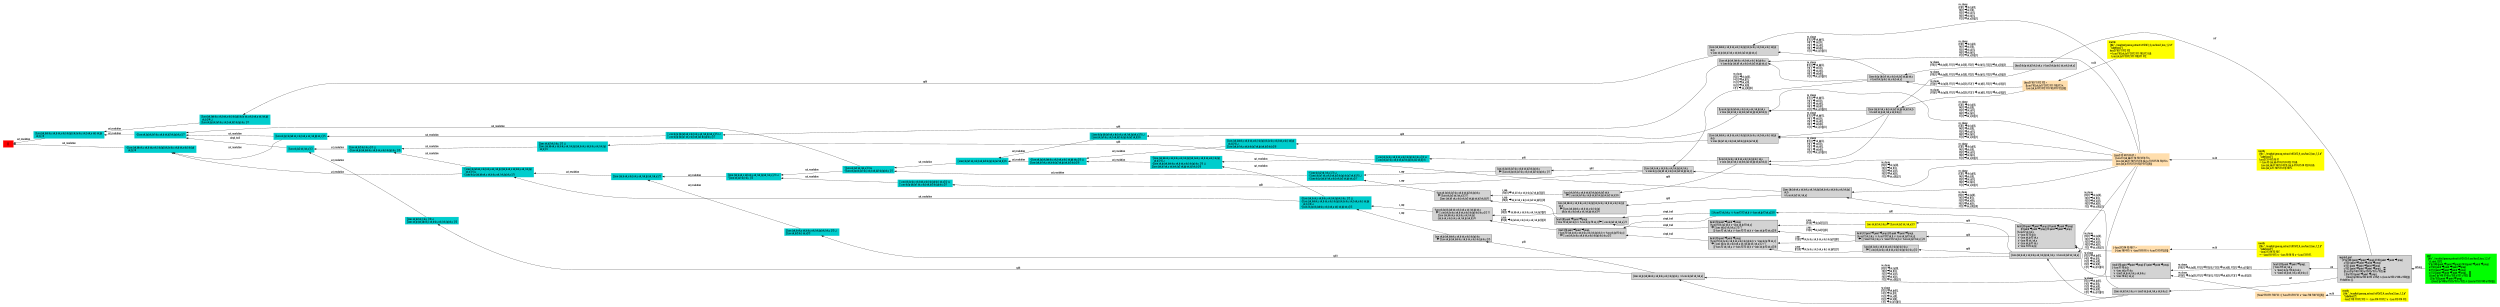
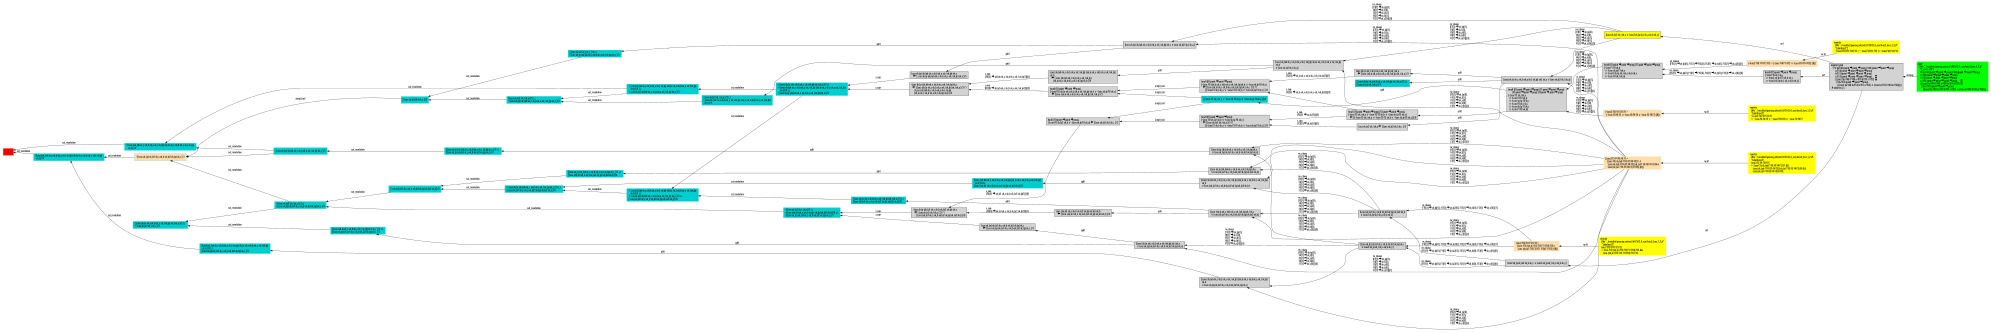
node "¬⟦Lcos sk_lp (sk_la1 sk_c sk_b sk_la2 sk_lp) sk_c⟧/7": fillcolor cyan3 -> navajowhite
node "⟦Lcos (sk_la sk_c sk_b sk_a sk_l sk_lp) sk_l sk_a⟧/2": removed
node "Lcos sk_la2 sk_l sk_a ← ⟦Lcos sk_la2 sk_l sk_a⟧/3": fillcolor yellow -> lightgrey
node "[Lcos sk_la2 sk_l sk_a ∨ Lcos3 sk_lp sk_l sk_a sk_b sk_c]": fillcolor lightgrey -> yellow
